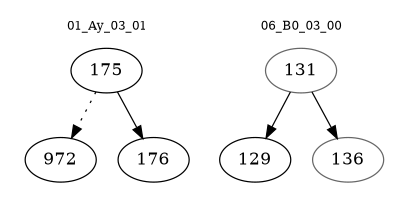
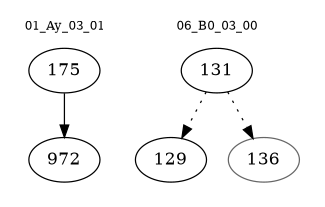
node "131": color gray40 -> black
edge "175" -> "972": style dotted -> solid
edge "131" -> "129": style solid -> dotted
edge "131" -> "136": style solid -> dotted
node "176": removed
